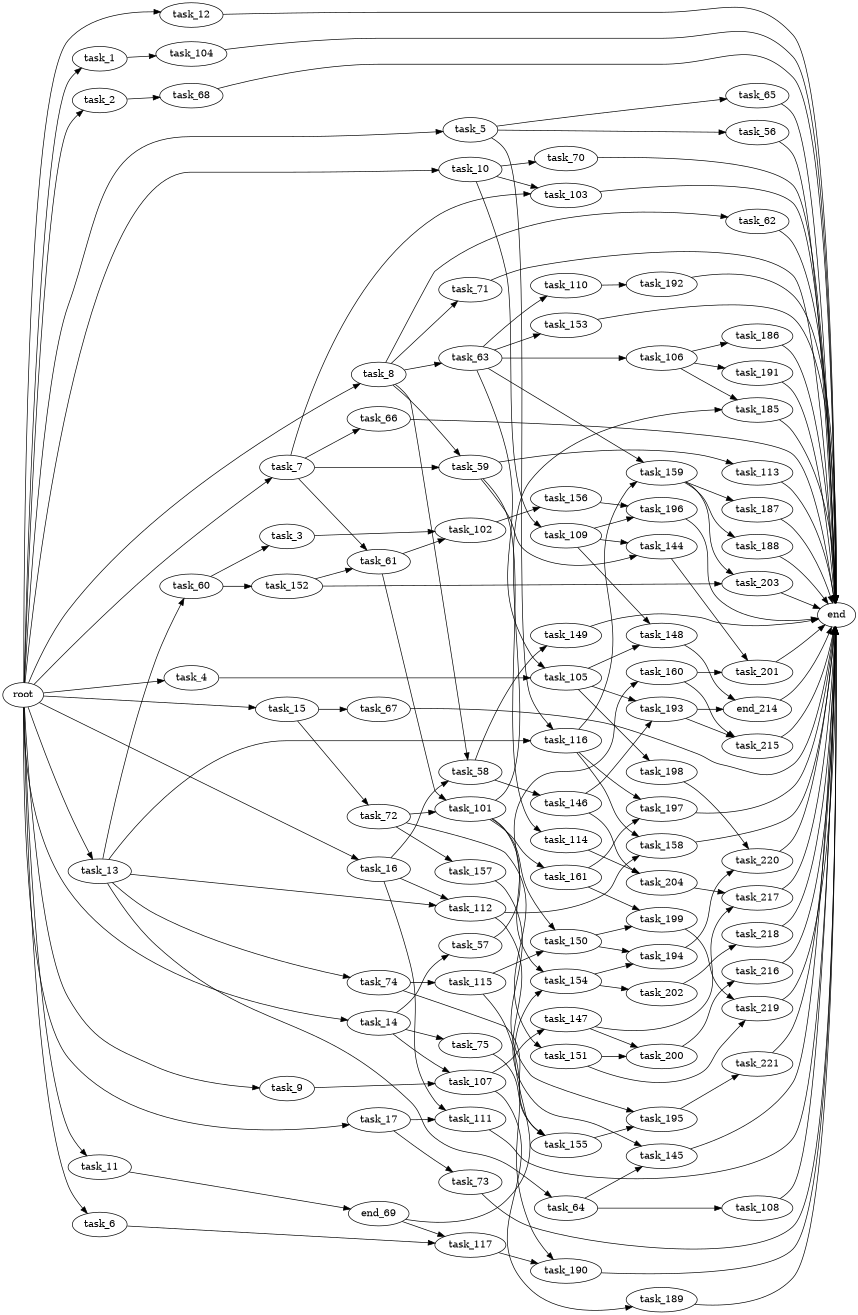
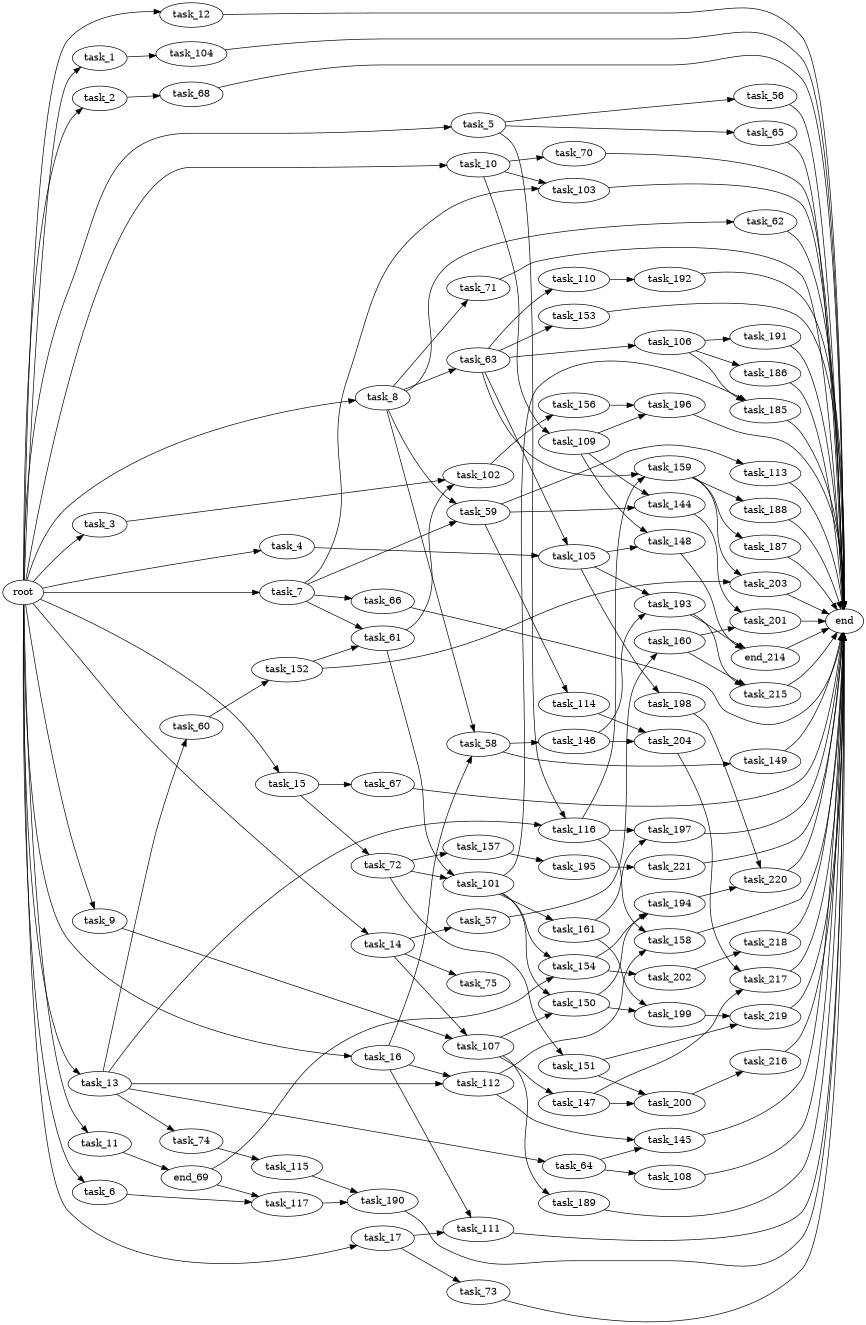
edge "task_60" -> "task_3": now "root" -> "task_3"
edge "task_115" -> "task_150": now "task_107" -> "task_150"
node "task_155": removed
